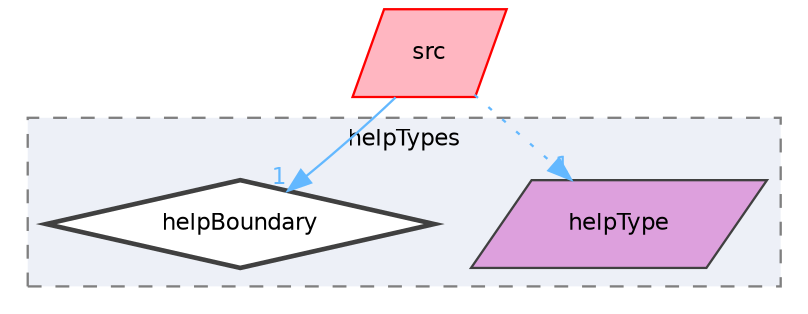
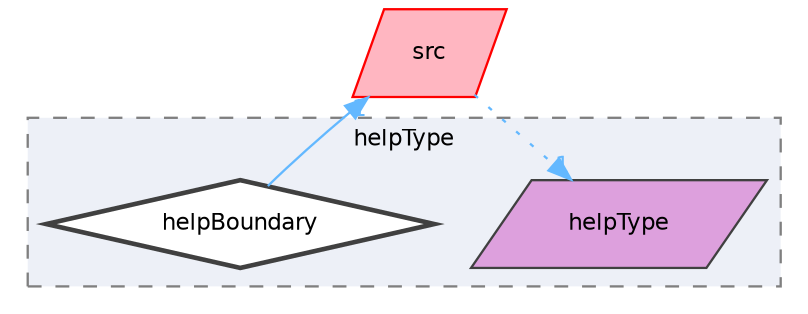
edge "src" -> "helpBoundary": reversed
cluster "helpTypes": label "helpTypes" -> "helpType"
